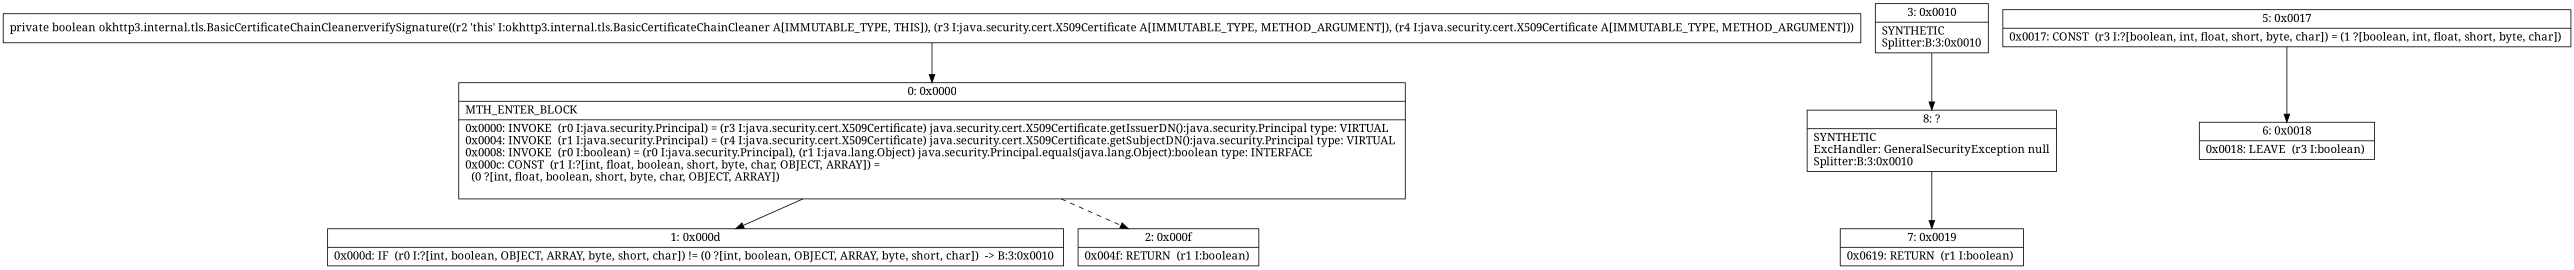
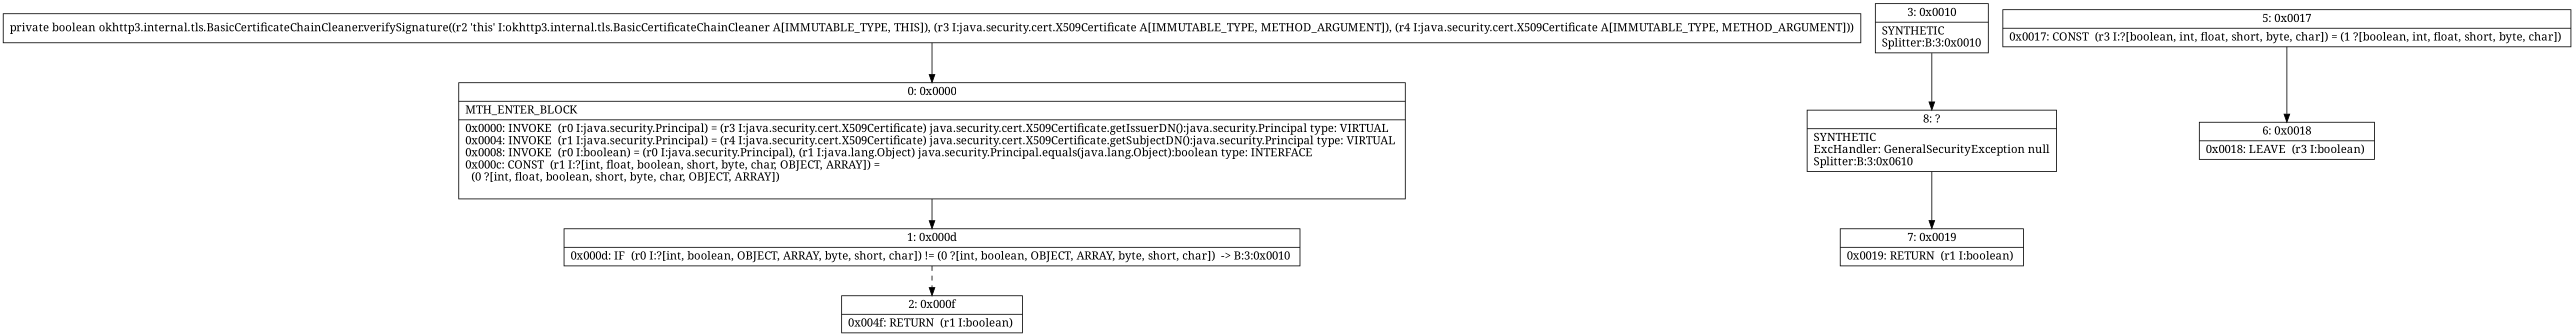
node "8: ?": text "Splitter:B:3:0x0010" -> "Splitter:B:3:0x0610"
edge "0: 0x0000" -> "2: 0x000f": now "1: 0x000d" -> "2: 0x000f"
node "7: 0x0019": text "0x0619: RETURN  (r1 I:boolean)" -> "0x0019: RETURN  (r1 I:boolean)"
